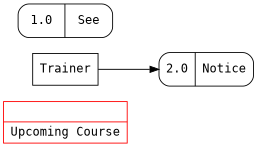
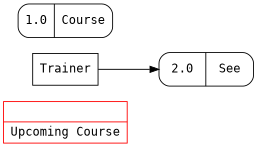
node "1.0": text "See" -> "Course"
node "2.0": text "Notice" -> "See"
